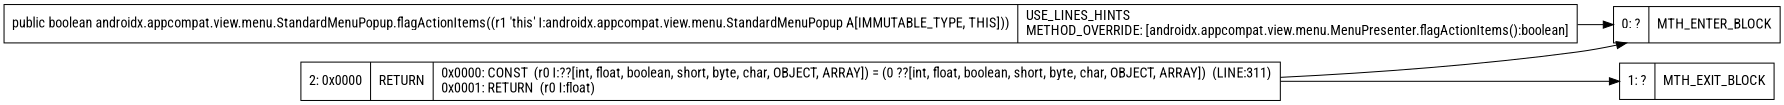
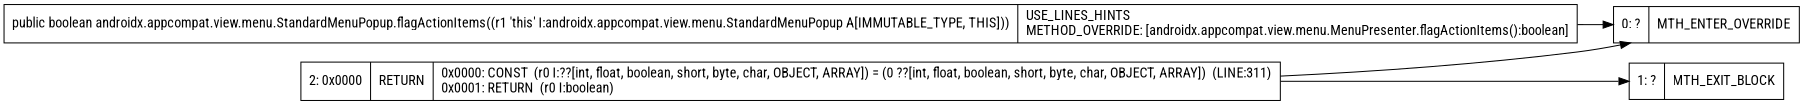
node "0: ?": text "MTH_ENTER_BLOCK" -> "MTH_ENTER_OVERRIDE"
node "2: 0x0000": text "0x0001: RETURN  (r0 I:float)" -> "0x0001: RETURN  (r0 I:boolean)"
